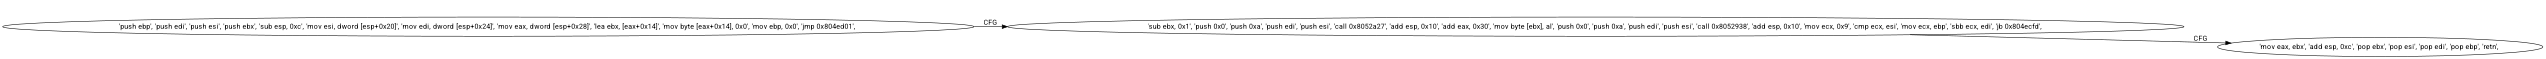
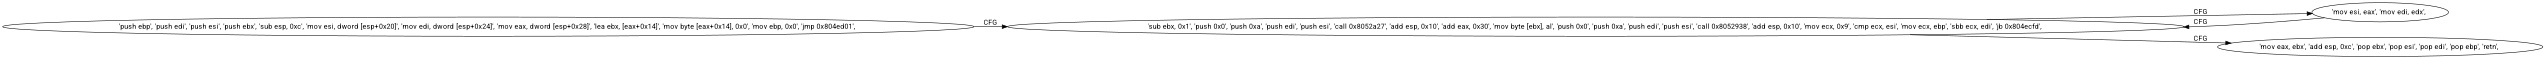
node "'mov esi, eax', 'mov edi, edx',": added
